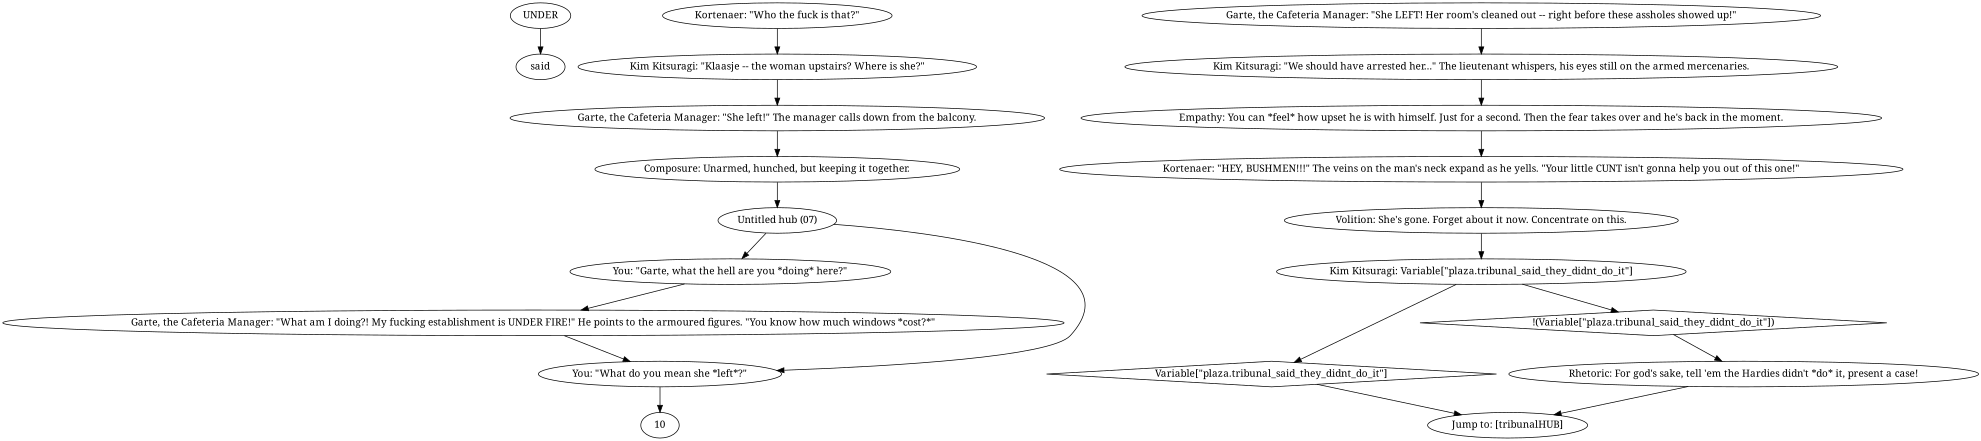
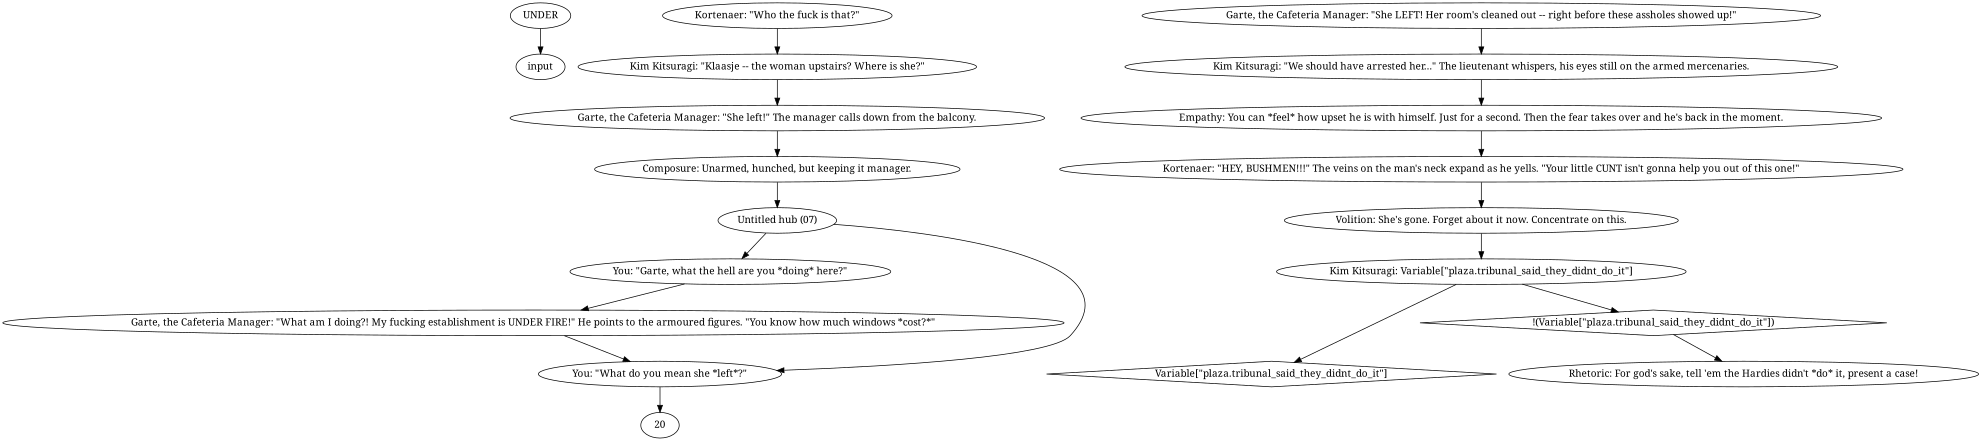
node "said": label "said" -> "input"
node "Composure: Unarmed, hunched, but keeping it together.": label "Composure: Unarmed, hunched, but keeping it together." -> "Composure: Unarmed, hunched, but keeping it manager."
node "10": label "10" -> "20"
node "Jump to: [tribunalHUB]": removed
